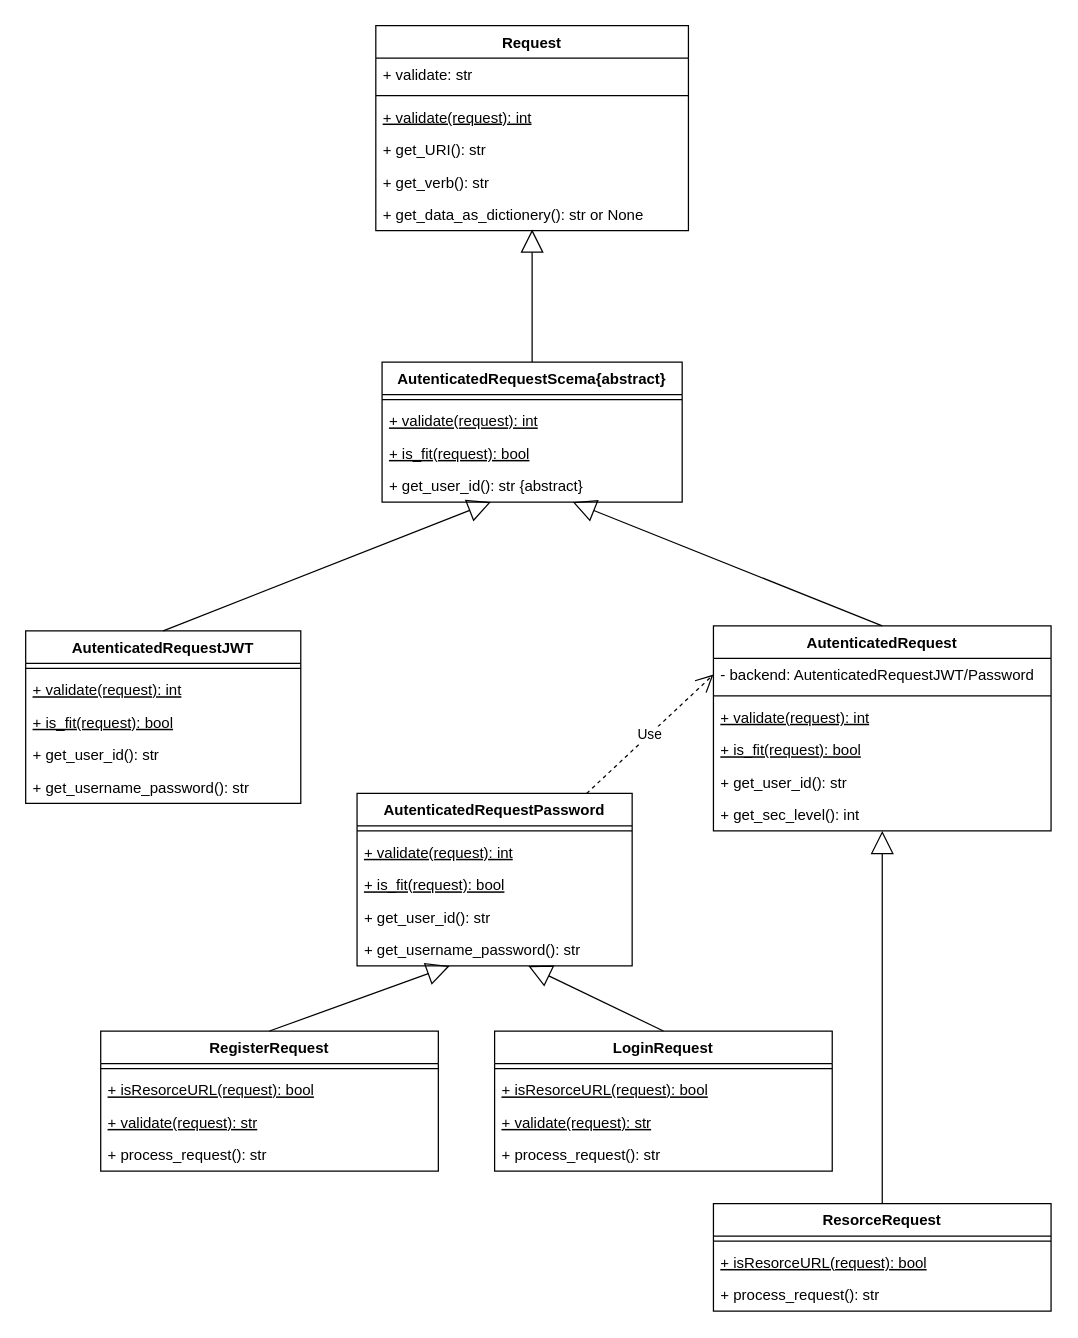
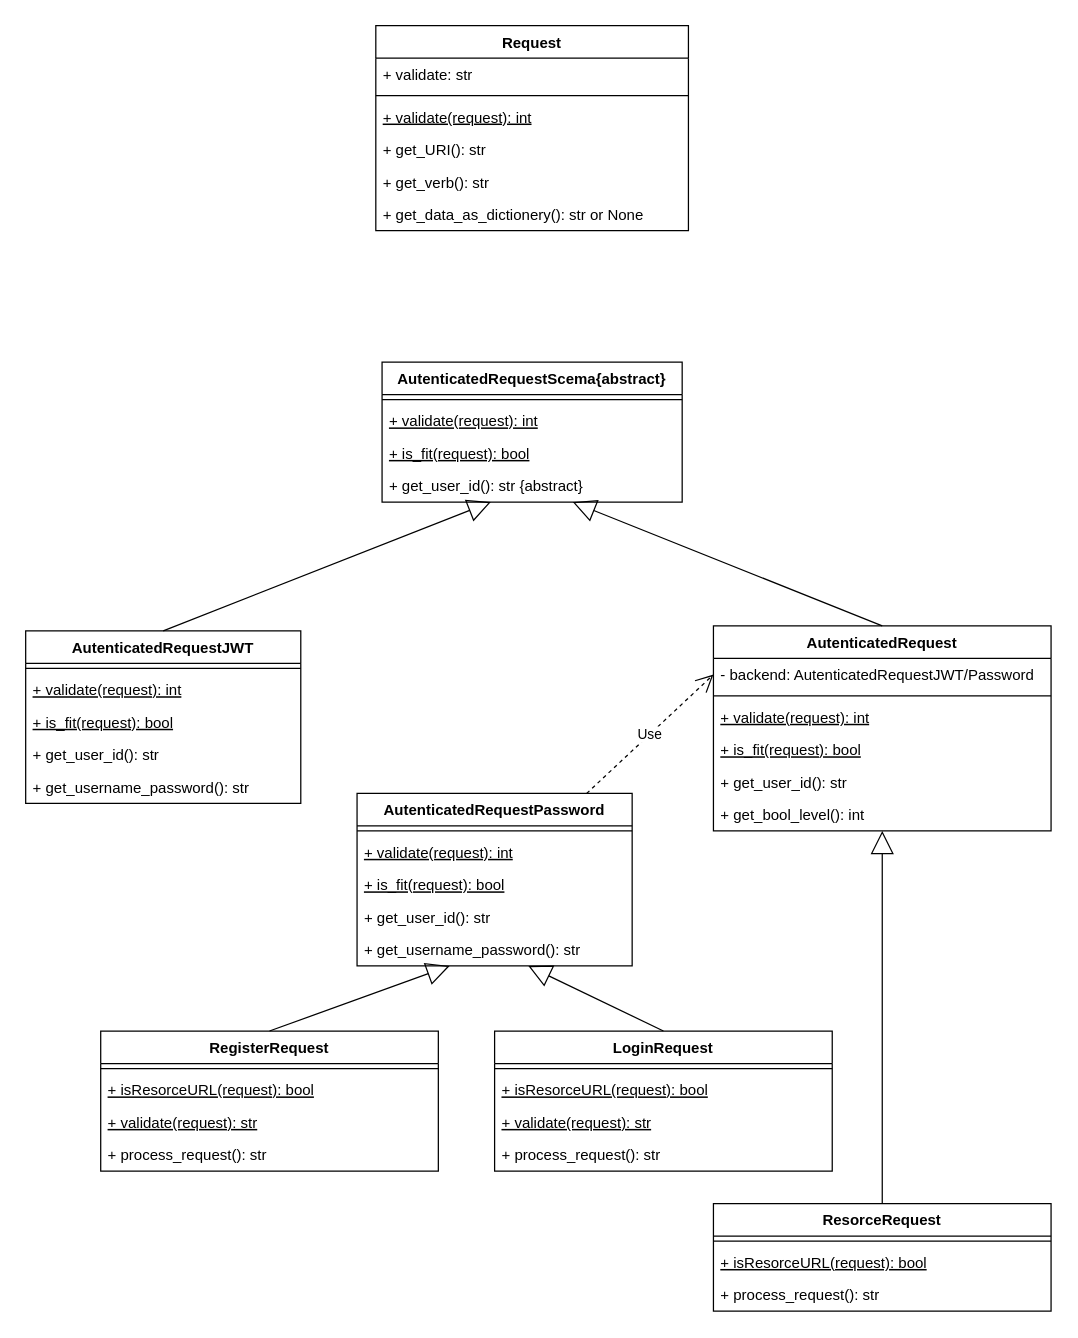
edge "AutenticatedRequestScema{abstract}" -> "+ get_data_as_dictionery(): str or None": removed
node "+ get_sec_level(): int": label "+ get_sec_level(): int" -> "+ get_bool_level(): int"
